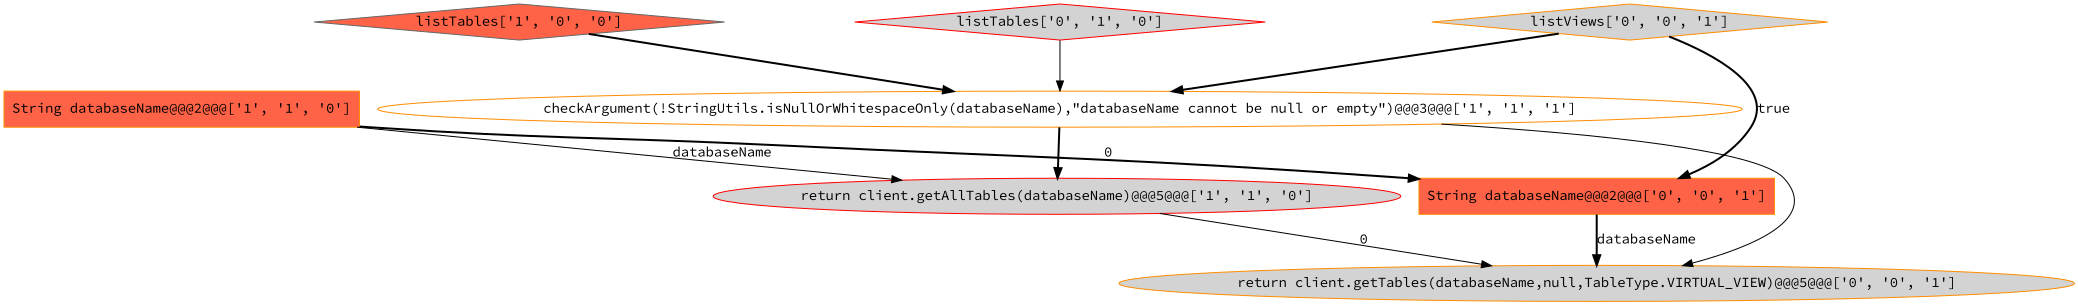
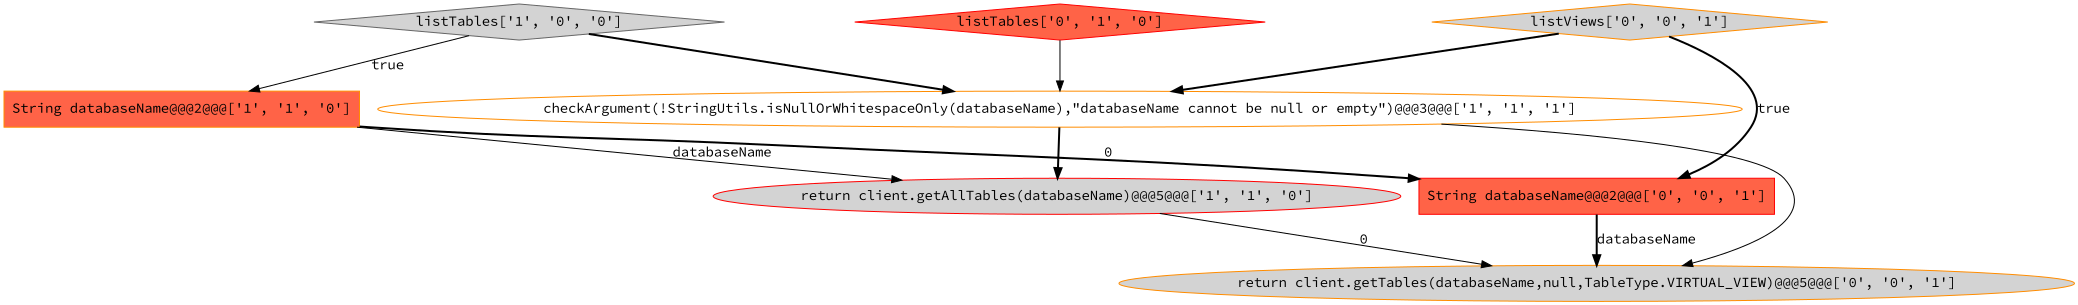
node "listTables['1', '0', '0']": fillcolor tomato -> lightgray
node "listTables['0', '1', '0']": fillcolor lightgray -> tomato
edge "listTables['1', '0', '0']" -> "String databaseName@@@2@@@['1', '1', '0']": added, label "true"
node "String databaseName@@@2@@@['0', '0', '1']": color darkorange -> red
